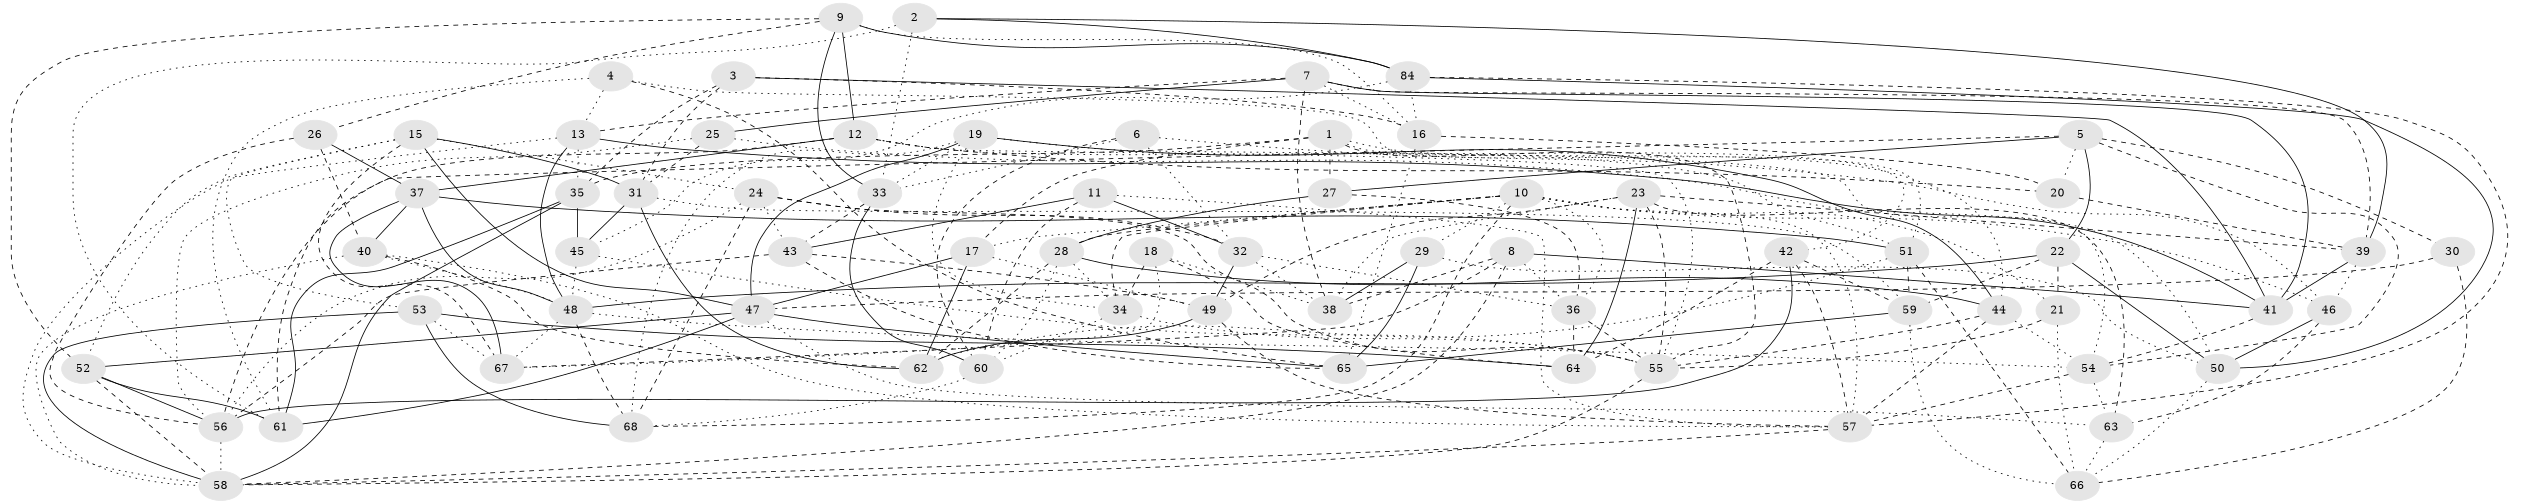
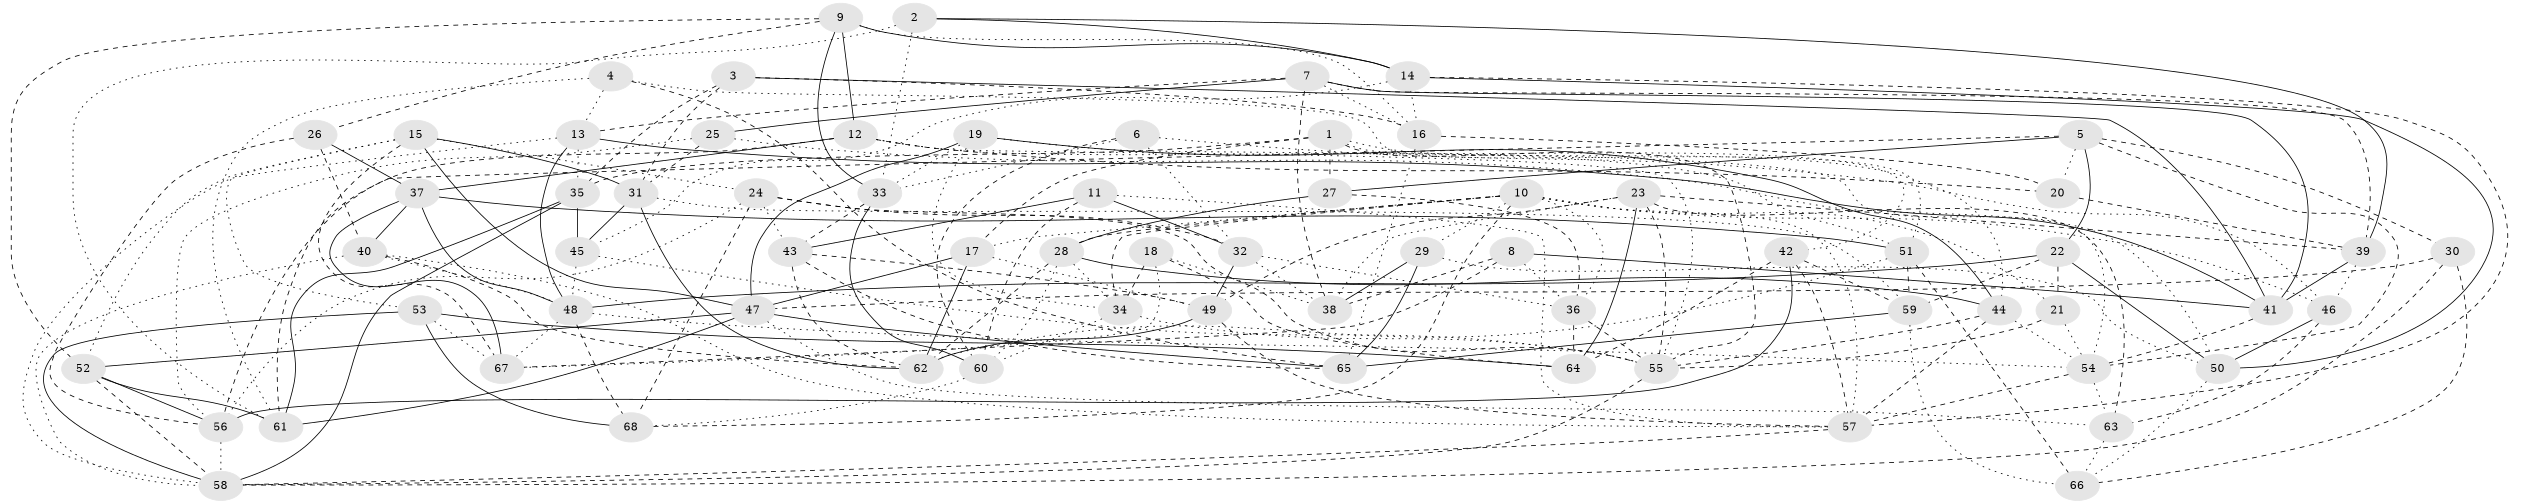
node "84": label "84" -> "14"
edge "19" -- "68": removed
edge "43" -- "56": now "43" -- "62"
edge "21" -- "66": now "21" -- "54"
edge "8" -- "58": now "30" -- "58"
